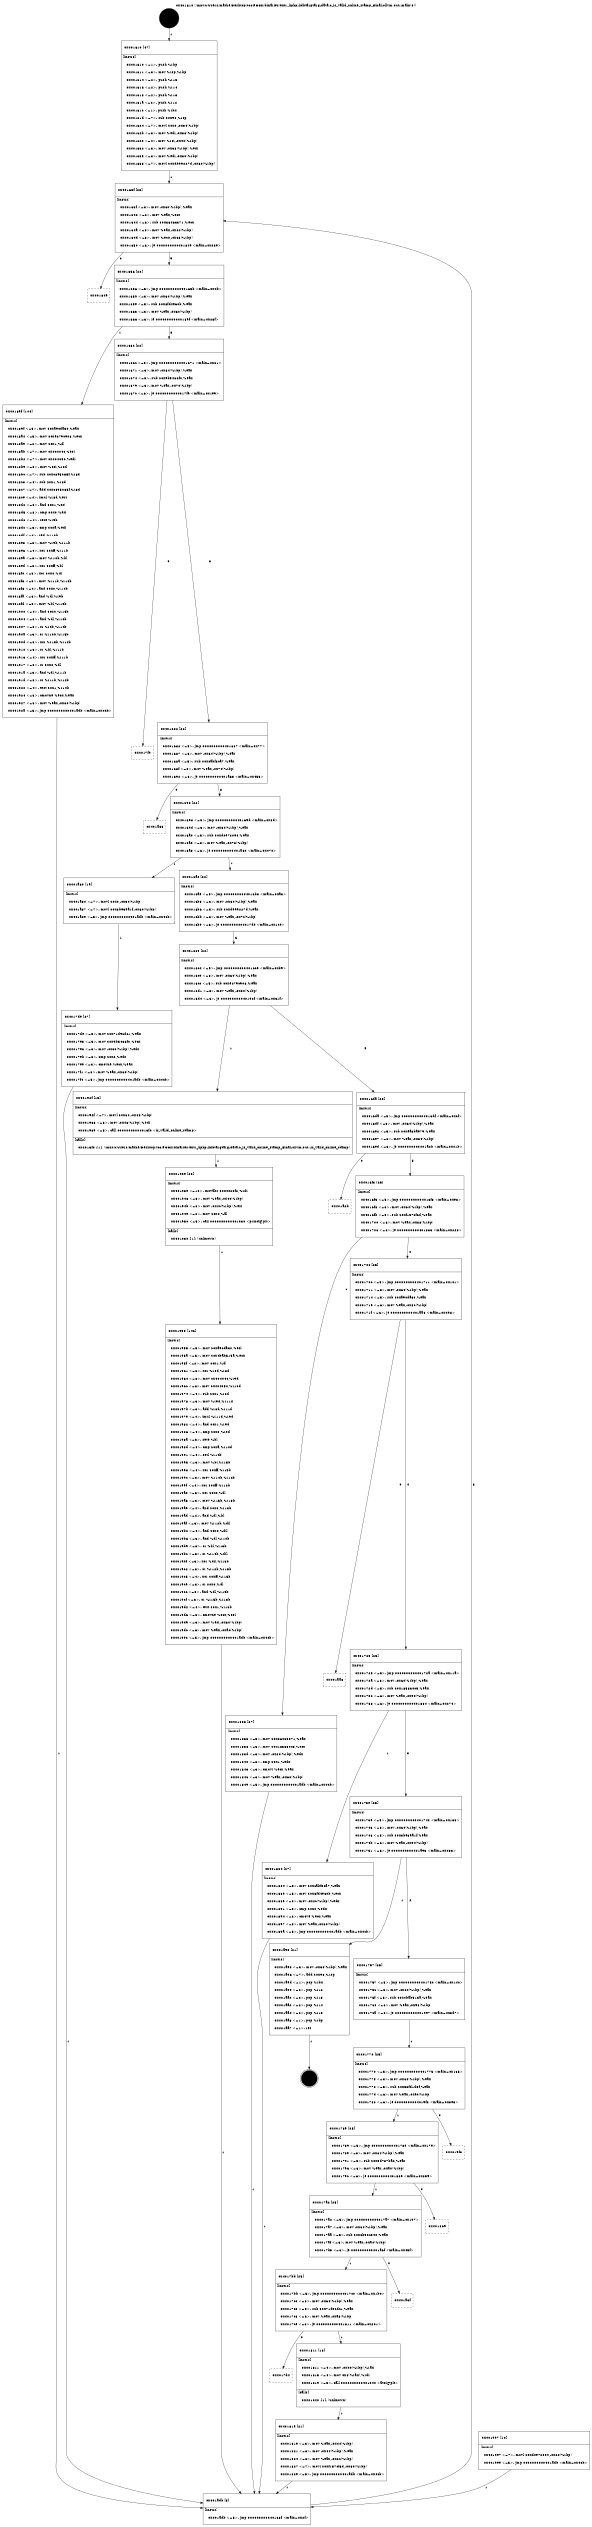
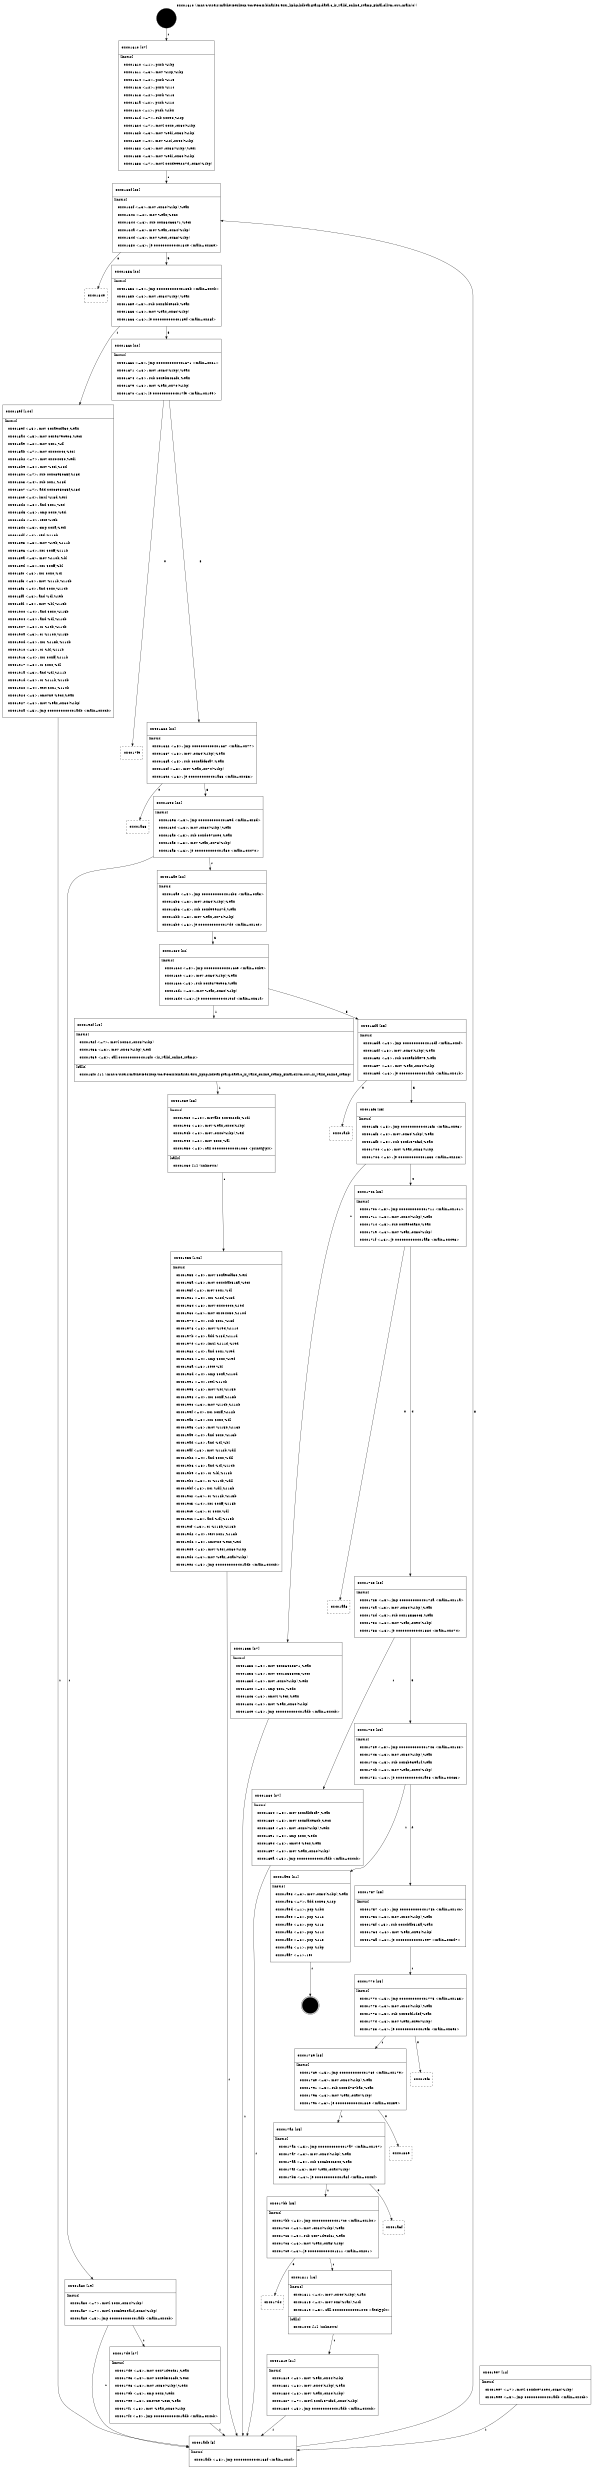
edge "0x401a80 [19]" -> "0x401adb [5]": added, label "1"
